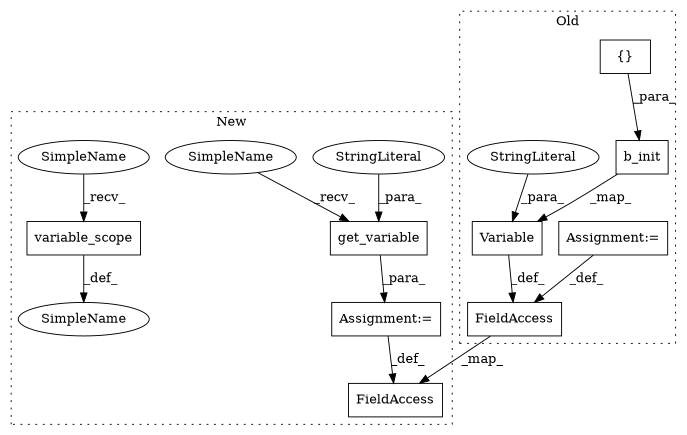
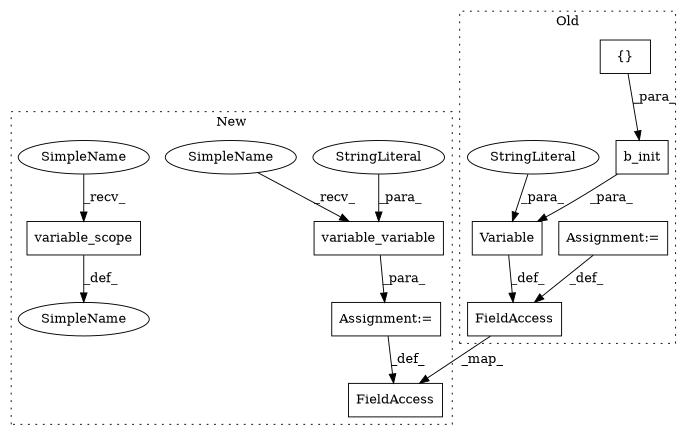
edge "b_init" -> "Variable": label "_map_" -> "_para_"
node "get_variable": label "get_variable" -> "variable_variable"
